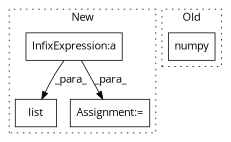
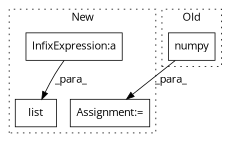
edge "InfixExpression:a" -> "Assignment:=": now "numpy" -> "Assignment:="
